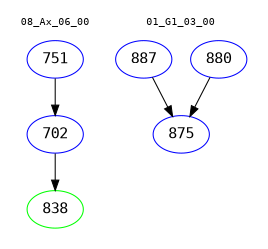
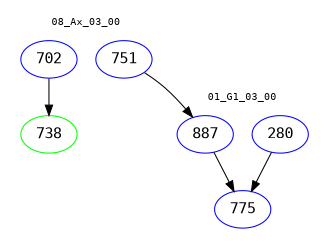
cluster "08_Ax_06_00": label "08_Ax_06_00" -> "08_Ax_03_00"
node "880": label "880" -> "280"
edge "751" -> "702": now "751" -> "887"
node "875": label "875" -> "775"
node "838": label "838" -> "738"
